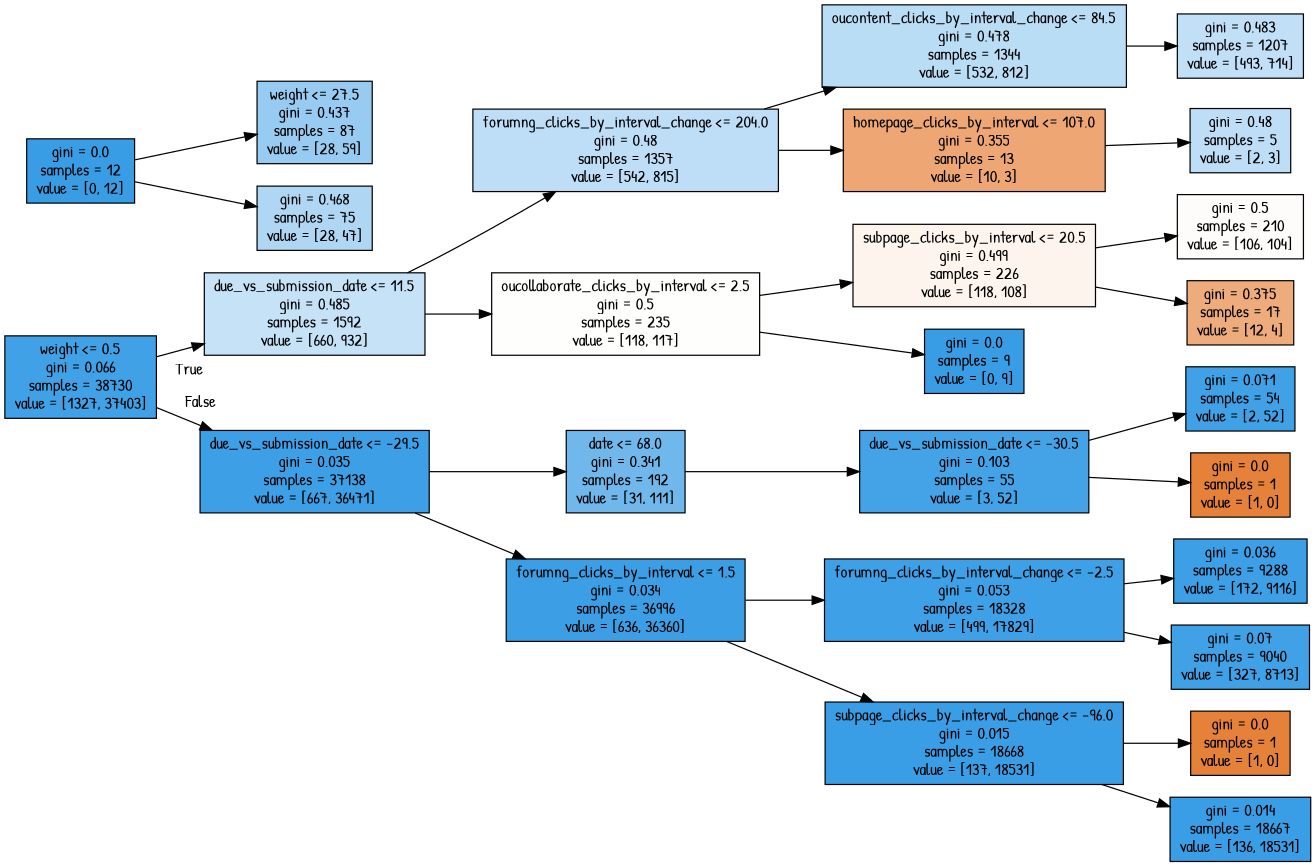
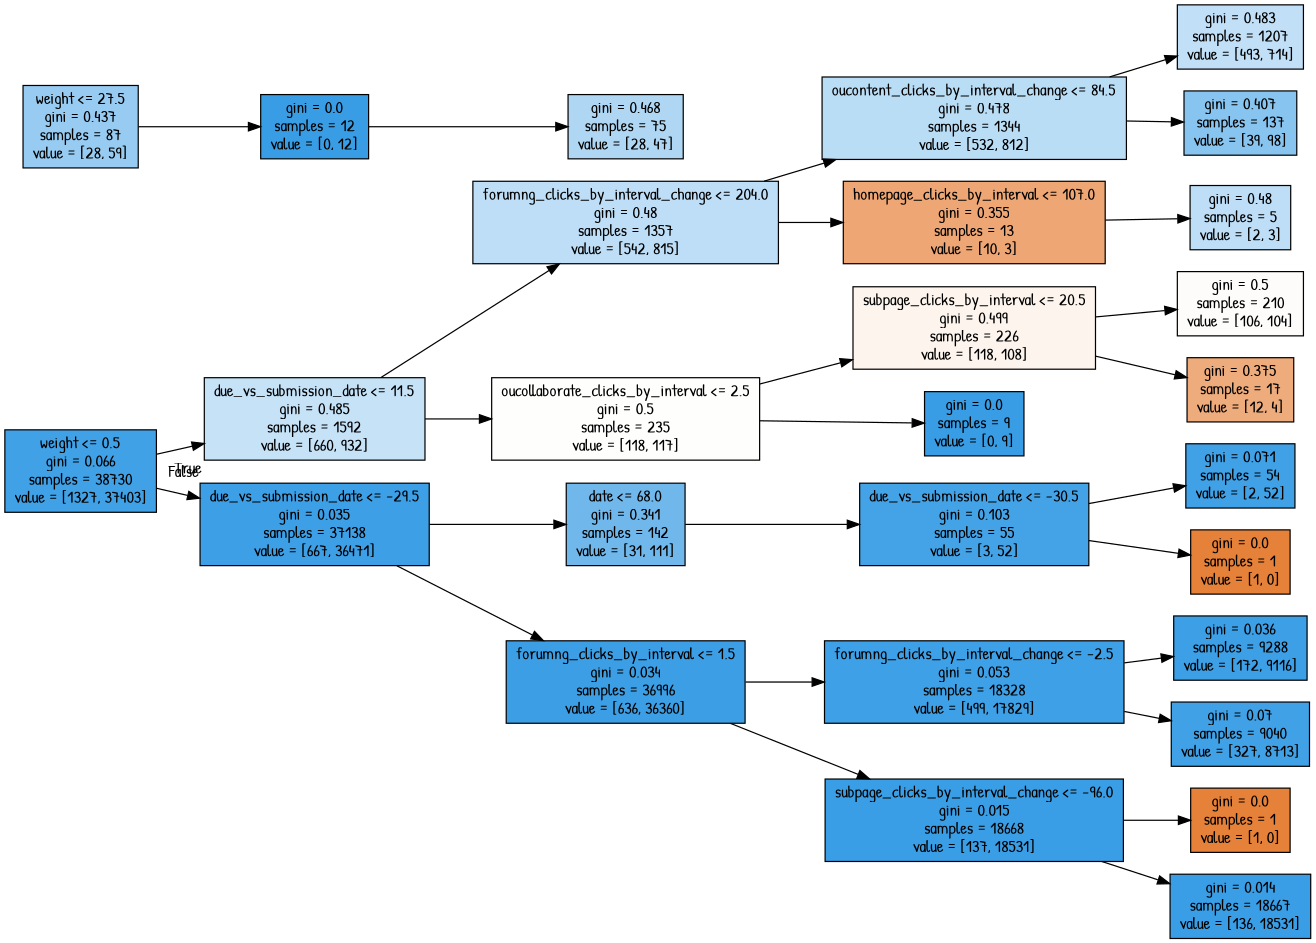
node "gini = 0.407 samples = 137 value = [39, 98]": added
edge "gini = 0.0 samples = 12 value = [0, 12]" -> "weight <= 27.5 gini = 0.437 samples = 87 value = [28, 59]": reversed
node "date <= 68.0 gini = 0.341 samples = 192 value = [31, 111]": label "date <= 68.0 gini = 0.341 samples = 192 value = [31, 111]" -> "date <= 68.0 gini = 0.341 samples = 142 value = [31, 111]"
